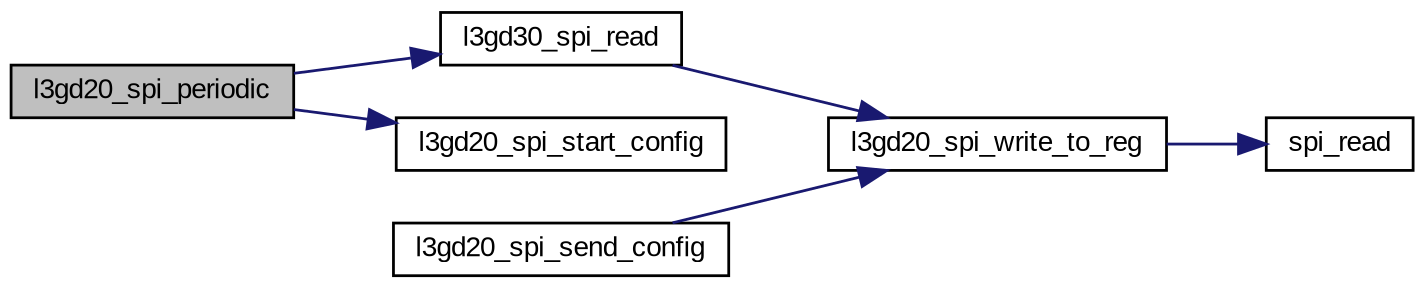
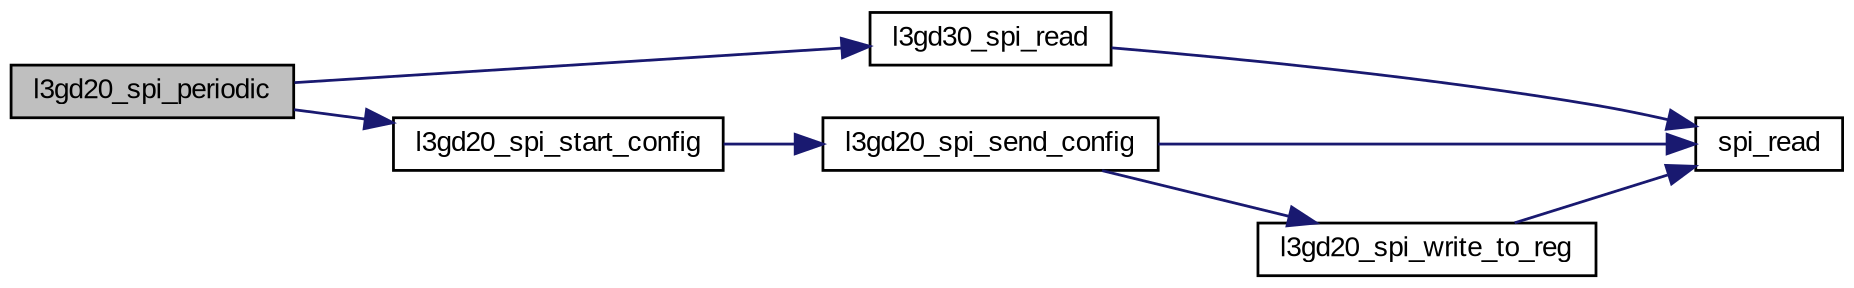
edge "l3gd30_spi_read" -> "l3gd20_spi_write_to_reg": now "l3gd30_spi_read" -> "spi_read"
edge "l3gd20_spi_start_config" -> "l3gd20_spi_send_config": added
edge "l3gd20_spi_send_config" -> "spi_read": added
